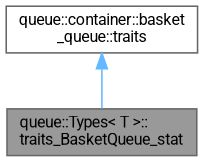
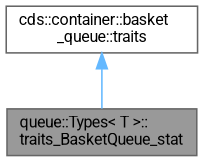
node "queue::container::basket _queue::traits": label "queue::container::basket _queue::traits" -> "cds::container::basket _queue::traits"
